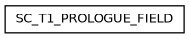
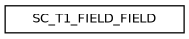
node "SC_T1_PROLOGUE_FIELD": label "SC_T1_PROLOGUE_FIELD" -> "SC_T1_FIELD_FIELD"
